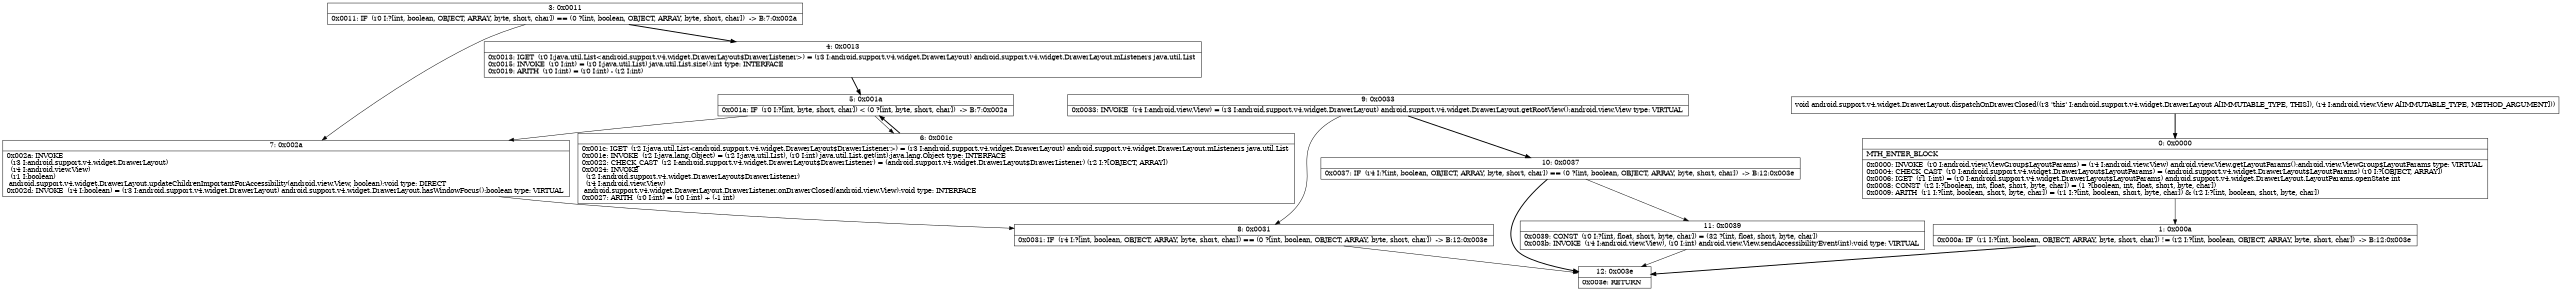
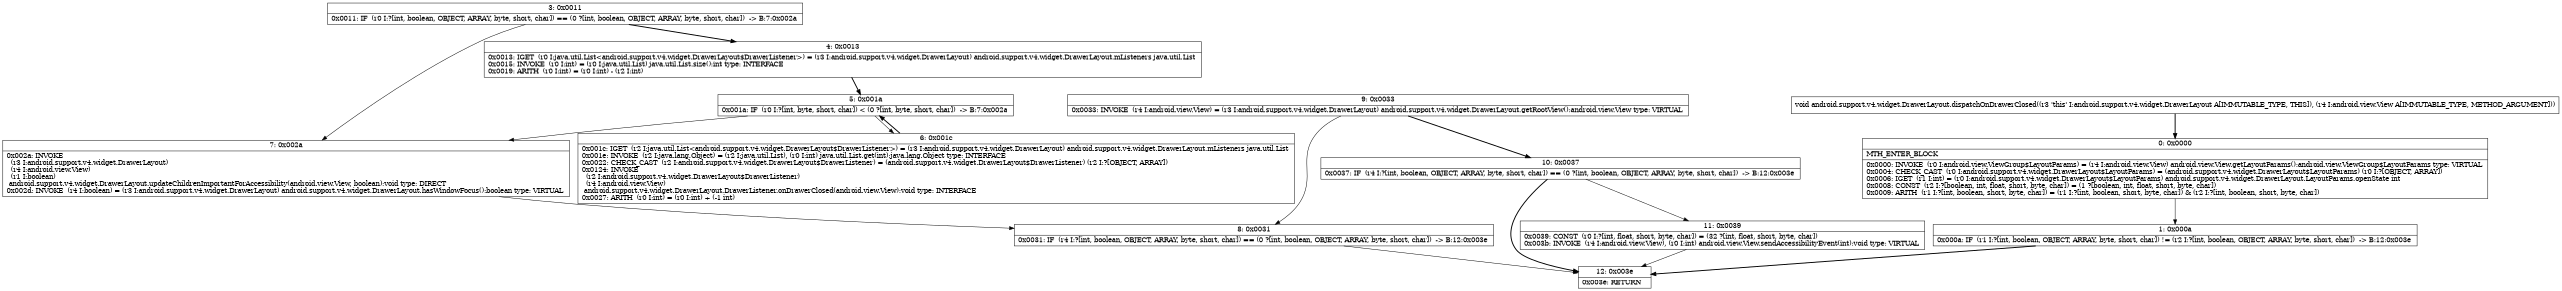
node "6: 0x001c": text "0x0024: INVOKE" -> "0x0124: INVOKE"
